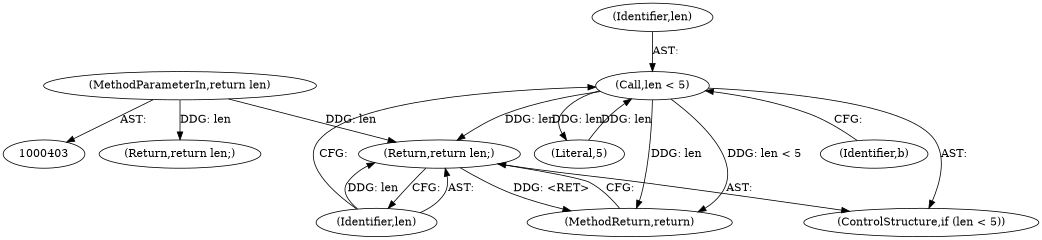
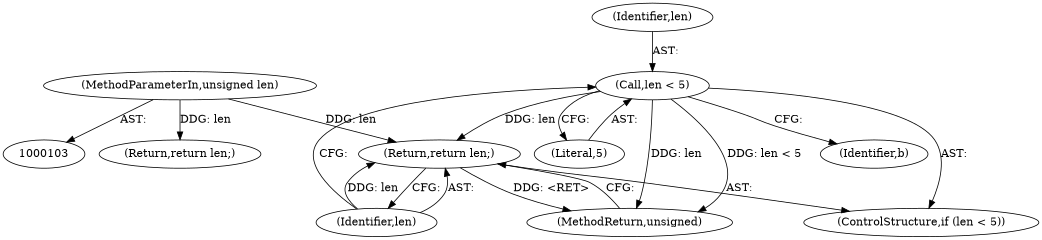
node "(MethodParameterIn,return len)": label "(MethodParameterIn,return len)" -> "(MethodParameterIn,unsigned len)"
edge "(Identifier,b)" -> "(Call,len < 5)": reversed
edge "(Call,len < 5)" -> "(Literal,5)": label "DDG: len" -> "CFG: "
edge "(Literal,5)" -> "(Call,len < 5)": label "DDG: len" -> "AST: "
node "1000403": label "1000403" -> "1000103"
node "(MethodReturn,return)": label "(MethodReturn,return)" -> "(MethodReturn,unsigned)"
